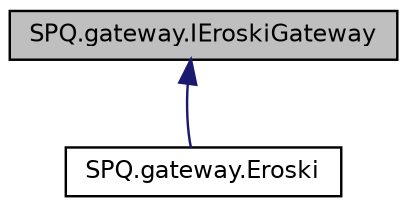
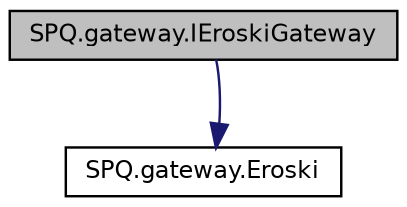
edge "SPQ.gateway.Eroski" -> "SPQ.gateway.IEroskiGateway": reversed
